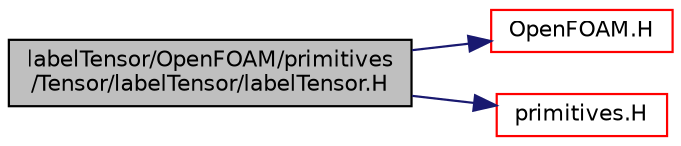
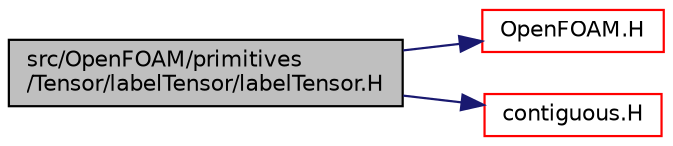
node "labelTensor/OpenFOAM/primitives /Tensor/labelTensor/labelTensor.H": label "labelTensor/OpenFOAM/primitives /Tensor/labelTensor/labelTensor.H" -> "src/OpenFOAM/primitives /Tensor/labelTensor/labelTensor.H"
node "primitives.H": label "primitives.H" -> "contiguous.H"
